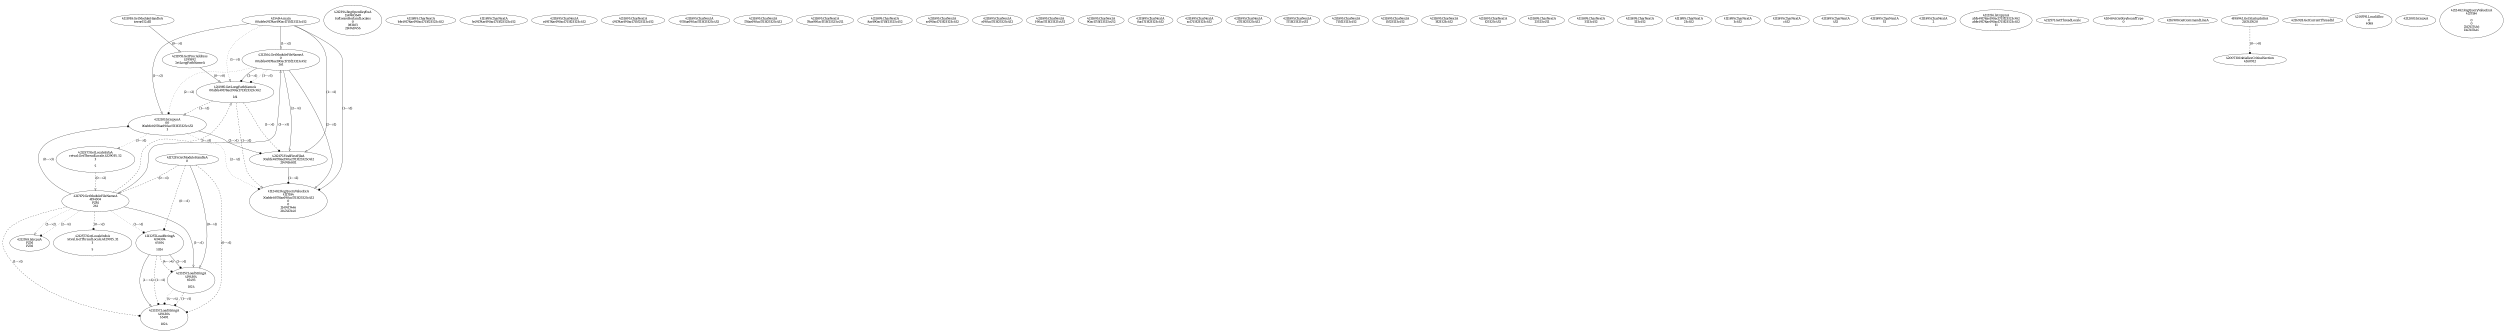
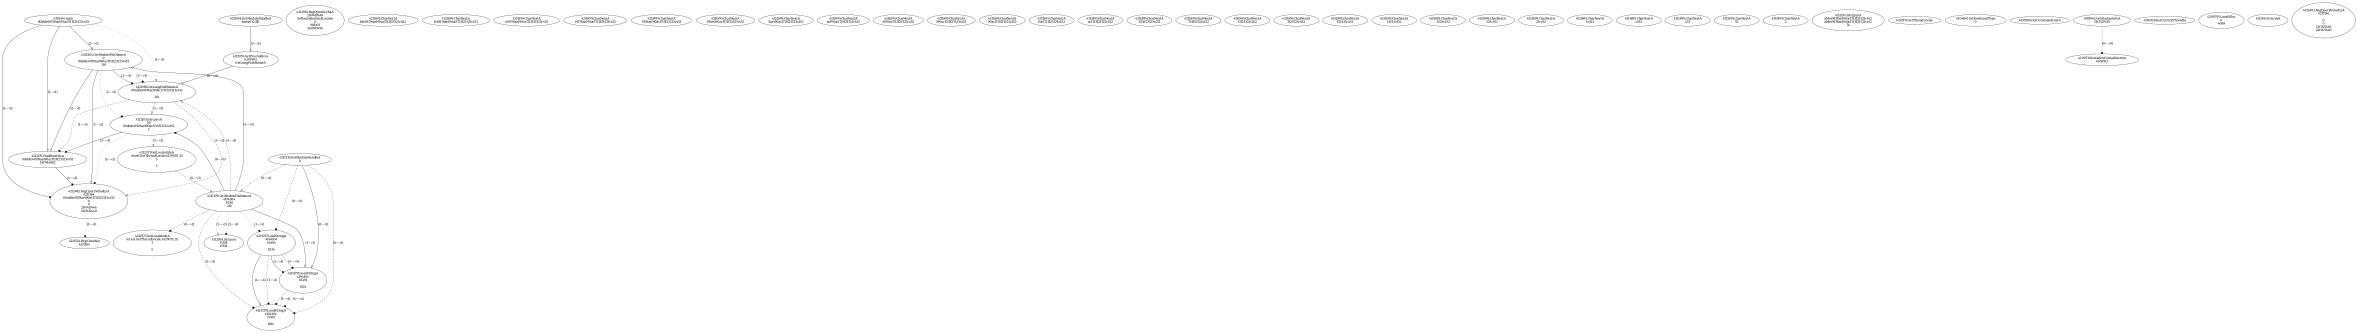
node "4211895.CharNextA 78ae190ac1713f23323c452": removed
node "4211895.CharNextA c1713f23323c452": removed
edge "4254144.main 00abfe49178ae190ac1713f23323c452" -> "4212103.lstrcpynA 00 00abfe49178ae190ac1713f23323c452 3": removed, label "(1-->2)"
node "4212534.RegCloseKey 4217184": added
